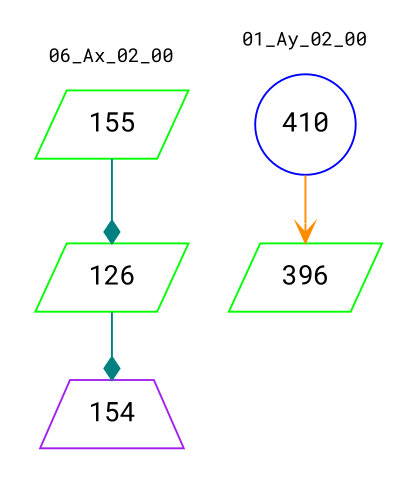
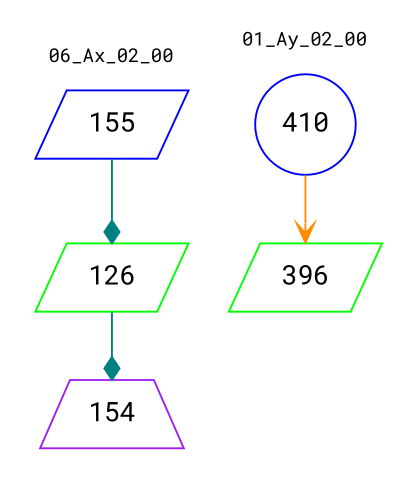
node "155": color green -> blue
